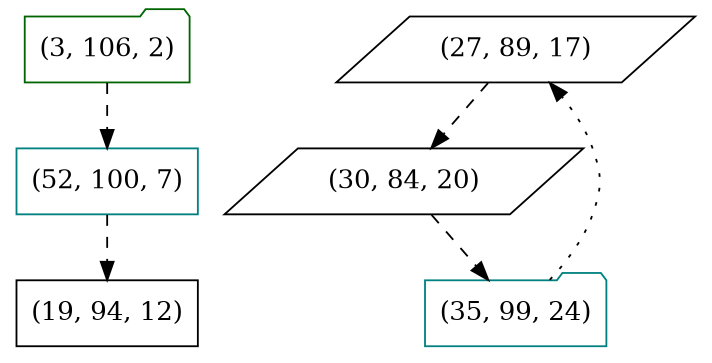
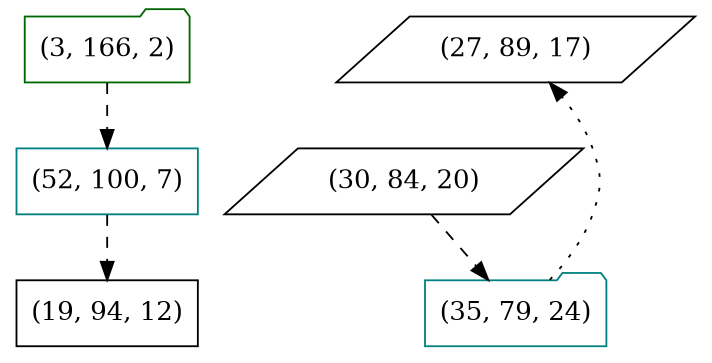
node "(3, 106, 2)": label "(3, 106, 2)" -> "(3, 166, 2)"
edge "(27, 89, 17)" -> "(30, 84, 20)": removed
node "(35, 99, 24)": label "(35, 99, 24)" -> "(35, 79, 24)"
